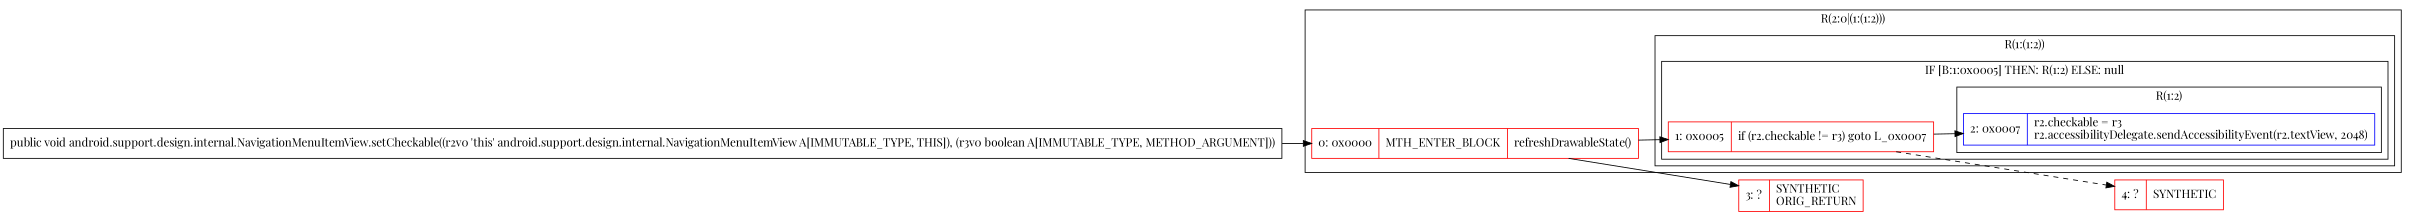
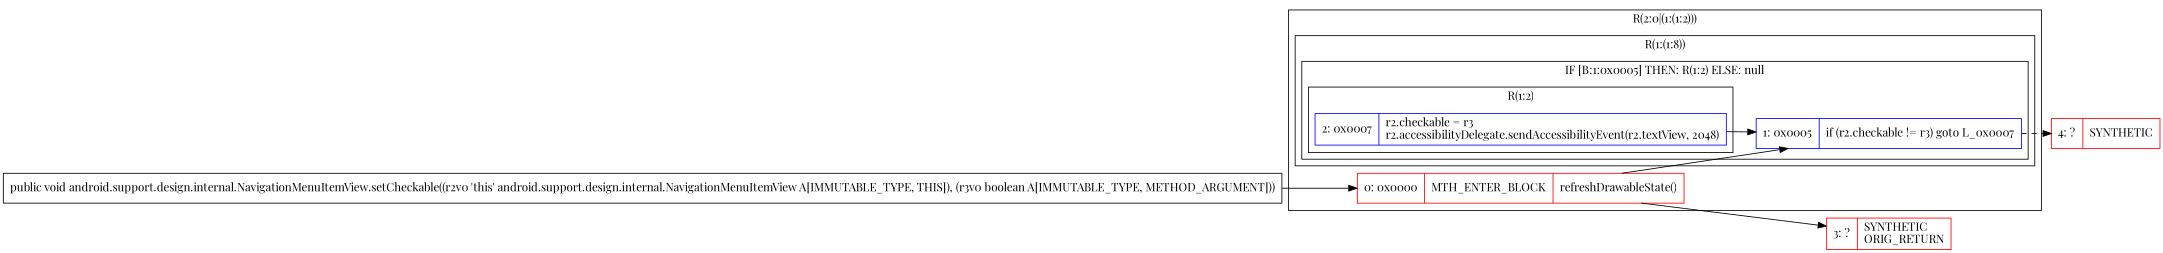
cluster "R(1:(1:2))": label "R(1:(1:2))" -> "R(1:(1:8))"
edge "1: 0x0005" -> "2: 0x0007": reversed
node "1: 0x0005": color red -> blue
